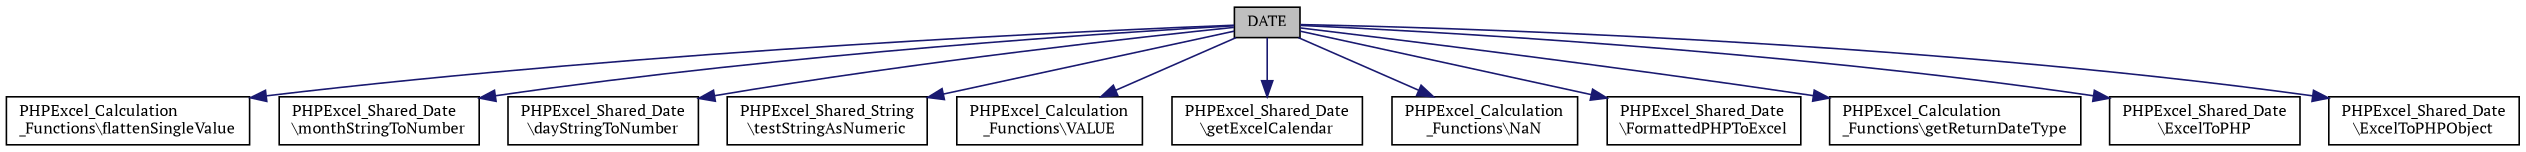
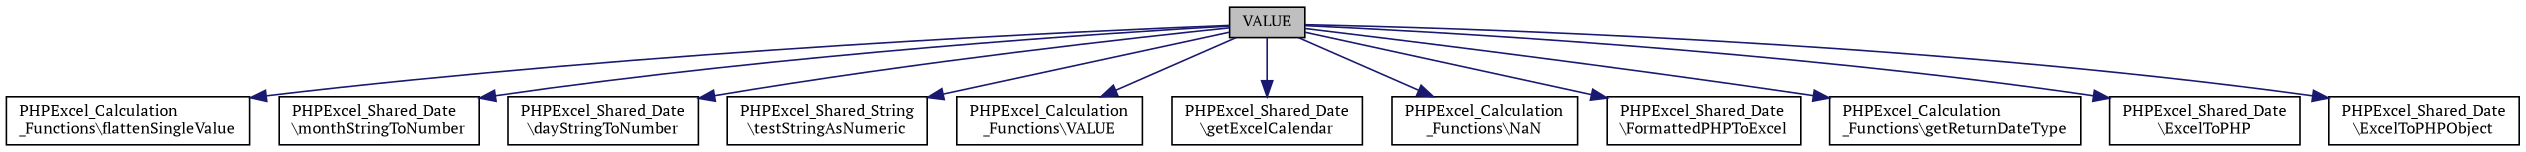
node "DATE": label "DATE" -> "VALUE"
